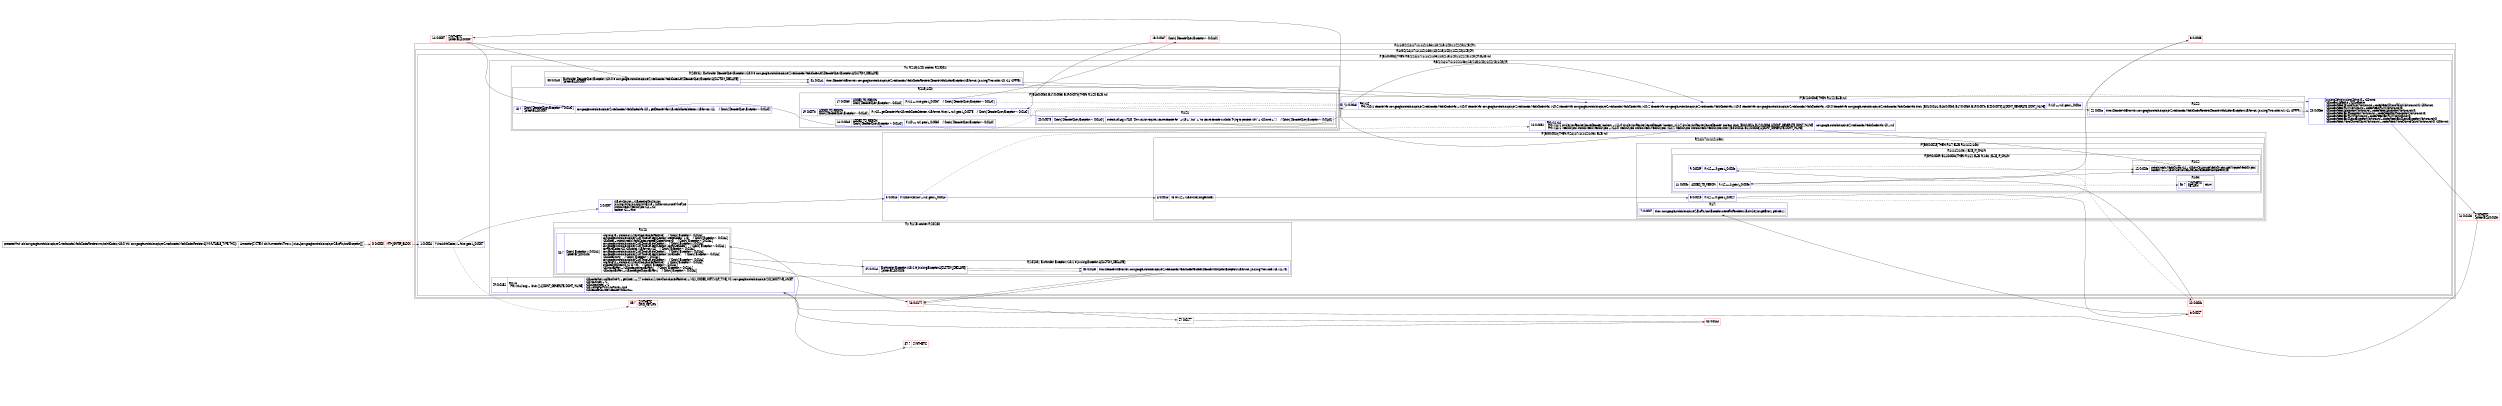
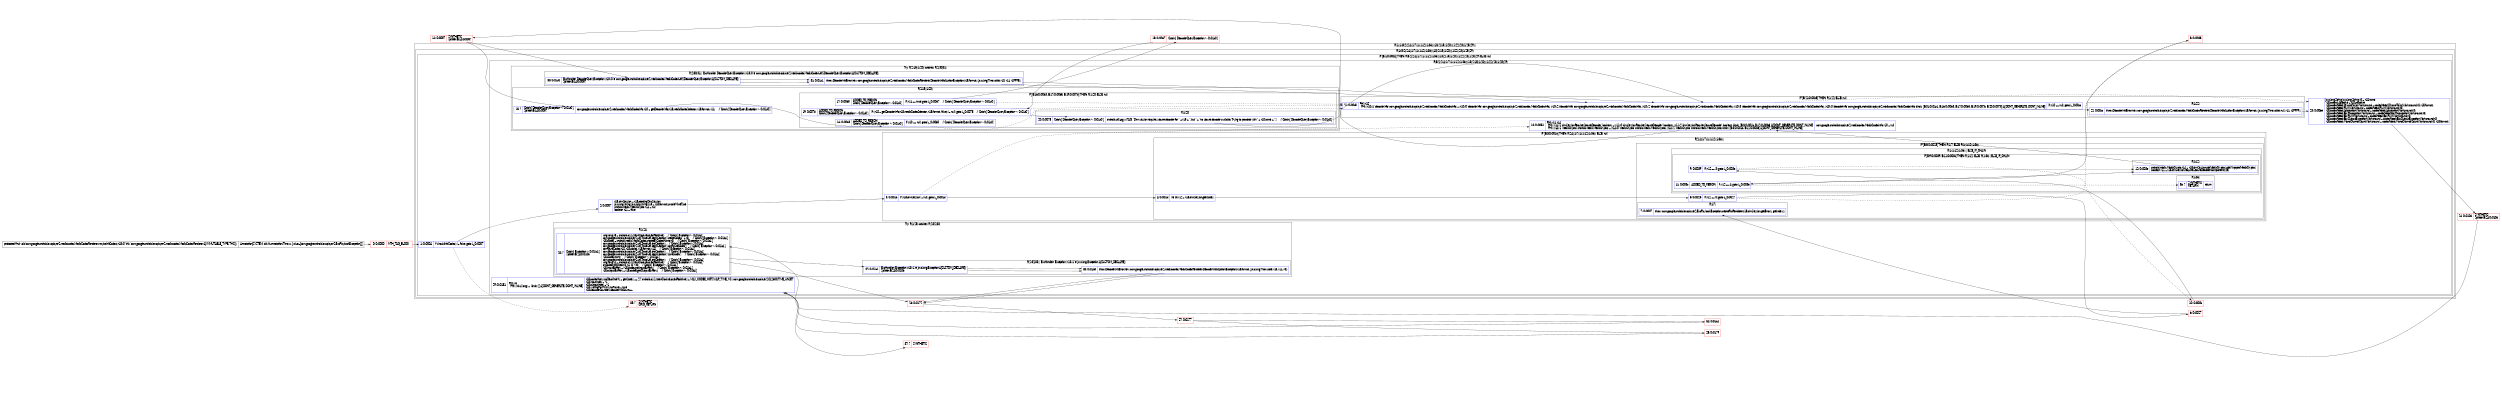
cluster "R(1:21)": label "R(1:21)" -> "R(1:20)"
edge "13: 0x0054" -> "12: 0x003e": reversed
node "0: 0x0000": text "MTH_ENTER_BLOCK" -> "MTH_TAG_BLOCK"
node "28: 0x0179": added
